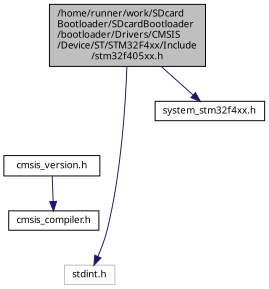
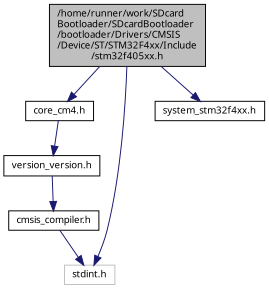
node "core_cm4.h": added
node "cmsis_version.h": label "cmsis_version.h" -> "version_version.h"
edge "cmsis_compiler.h" -> "stdint.h": added
